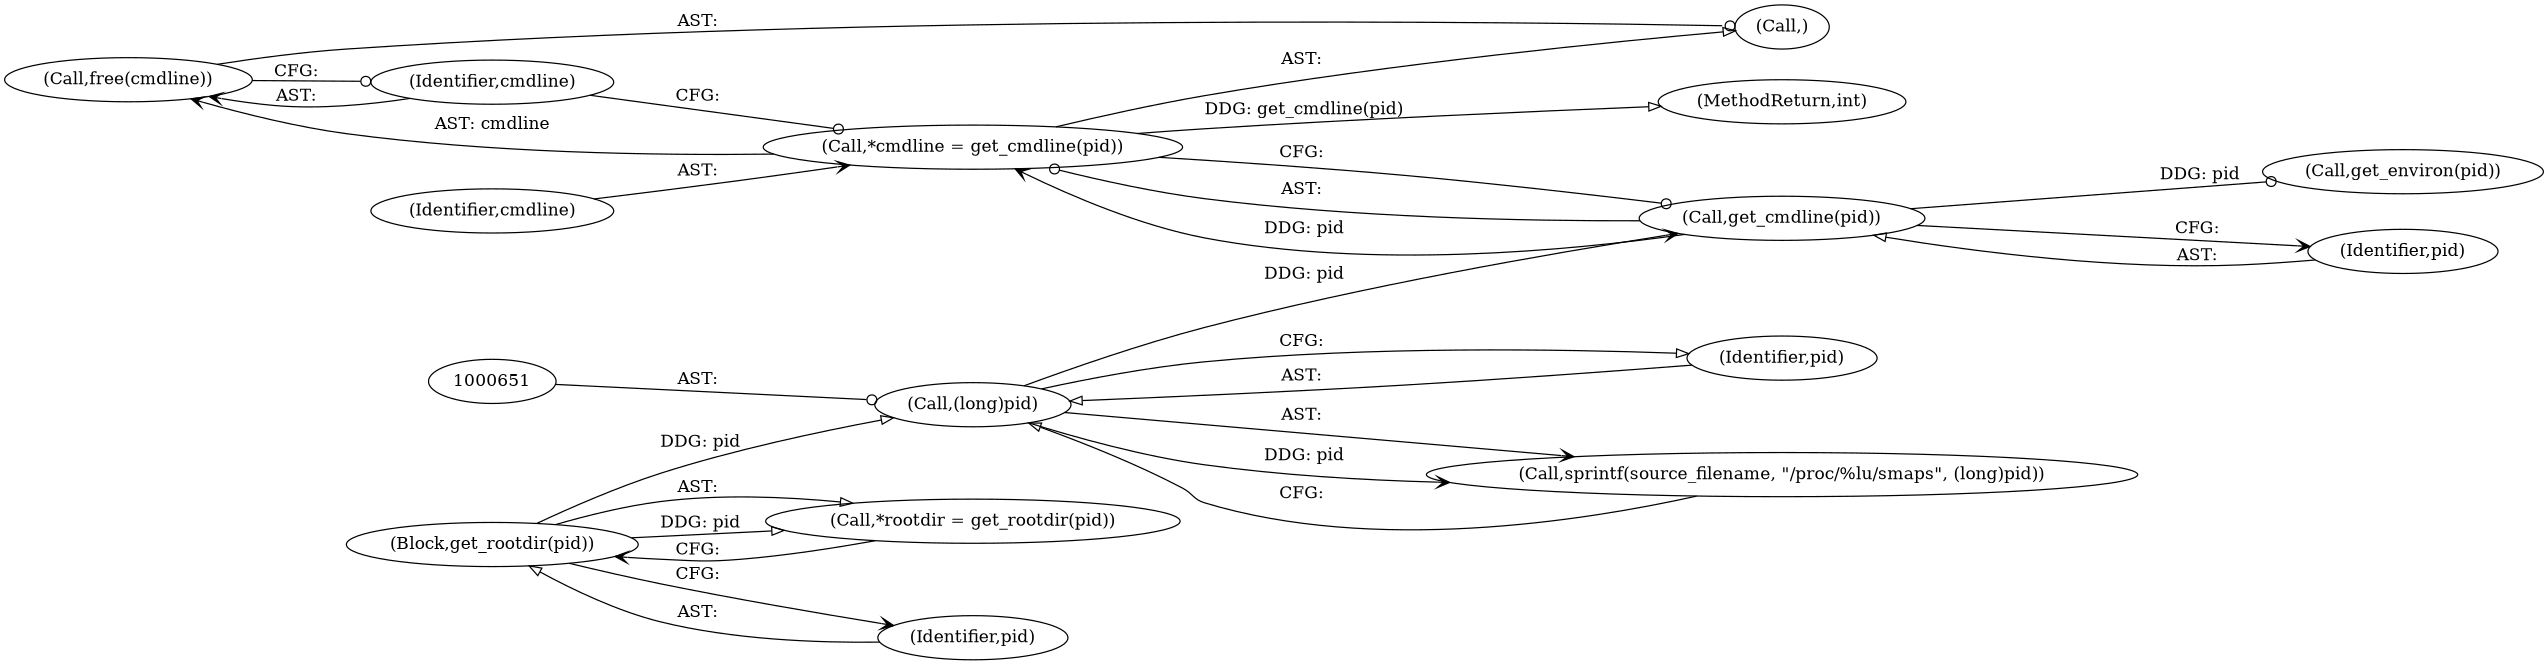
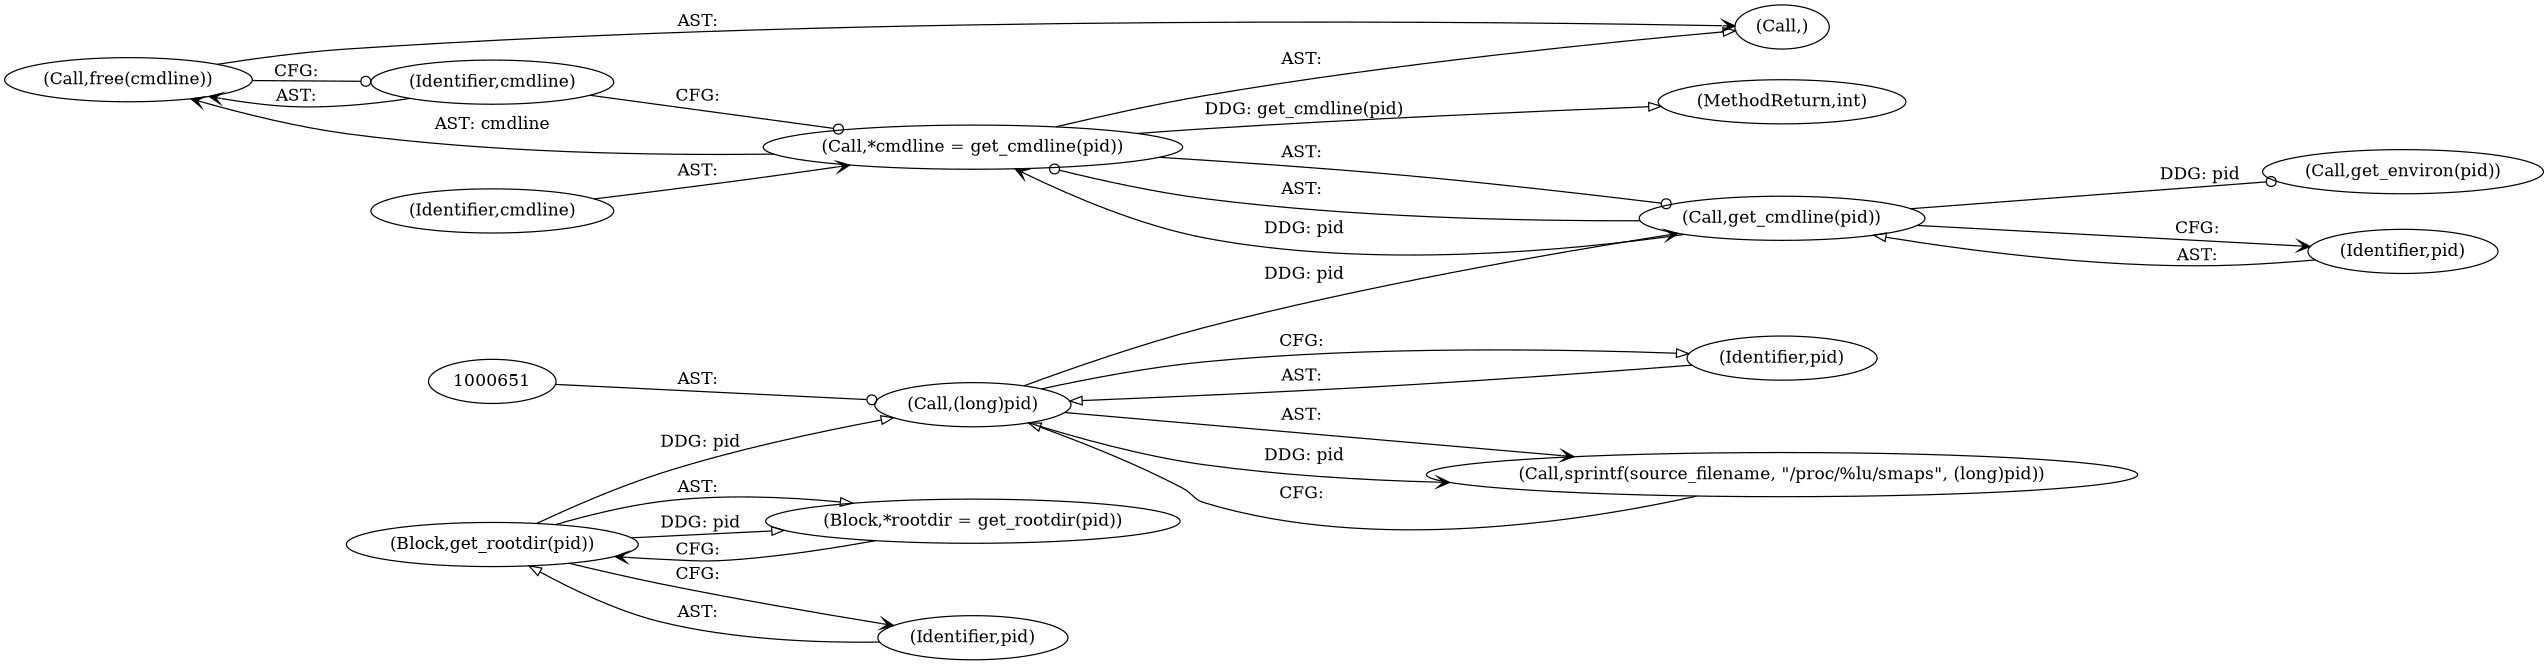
edge "(Call,free(cmdline))" -> "(Call,)": arrowhead odot -> vee
edge "(Call,*cmdline = get_cmdline(pid))" -> "(Call,get_cmdline(pid))": label "CFG: " -> "AST: "
node "(Call,*rootdir = get_rootdir(pid))": label "(Call,*rootdir = get_rootdir(pid))" -> "(Block,*rootdir = get_rootdir(pid))"
